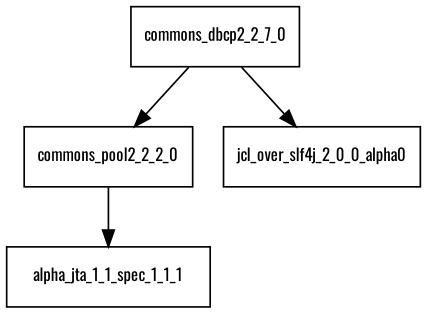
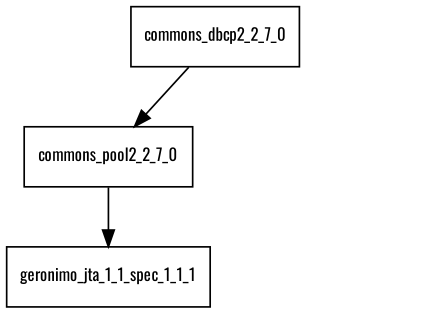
node "commons_pool2_2_2_0": label "commons_pool2_2_2_0" -> "commons_pool2_2_7_0"
node "jcl_over_slf4j_2_0_0_alpha0": removed
node "alpha_jta_1_1_spec_1_1_1": label "alpha_jta_1_1_spec_1_1_1" -> "geronimo_jta_1_1_spec_1_1_1"
